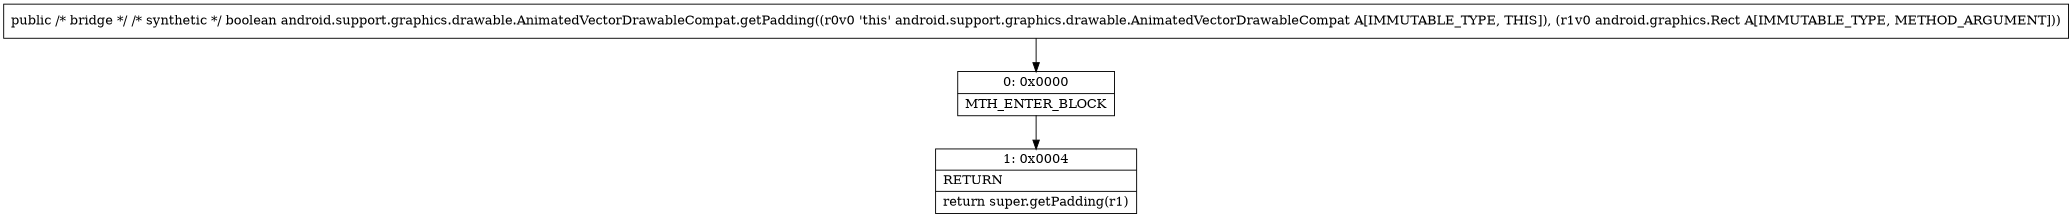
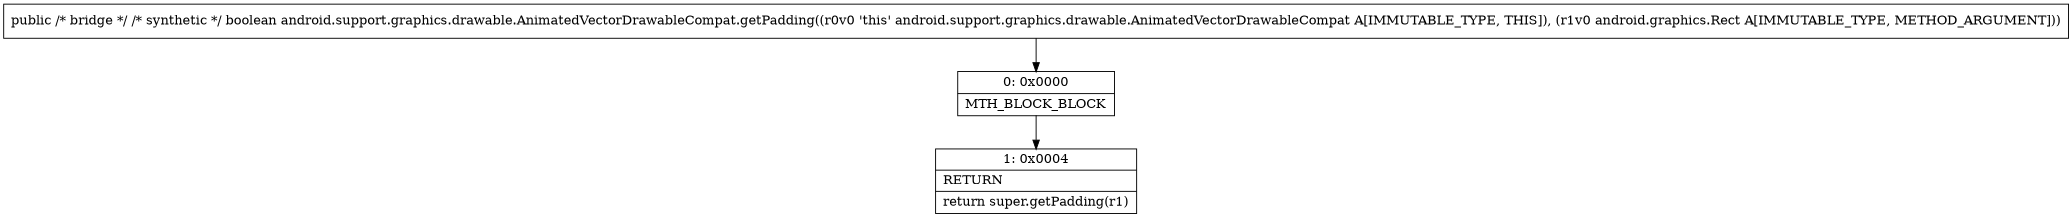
node "0: 0x0000": text "MTH_ENTER_BLOCK" -> "MTH_BLOCK_BLOCK"
